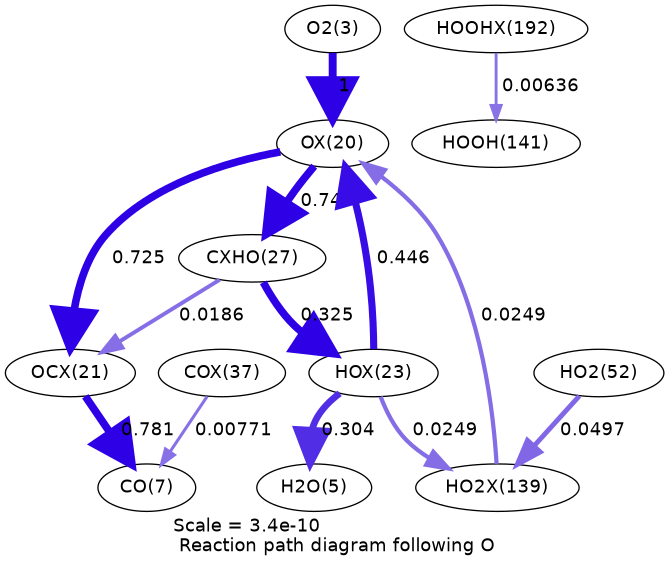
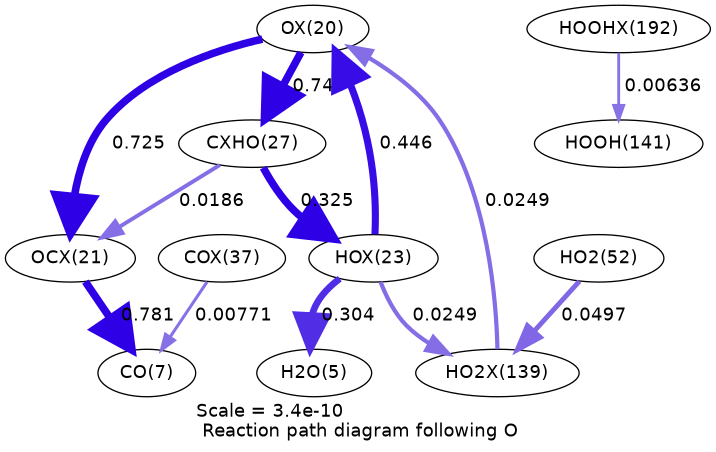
node "O2(3)": removed
